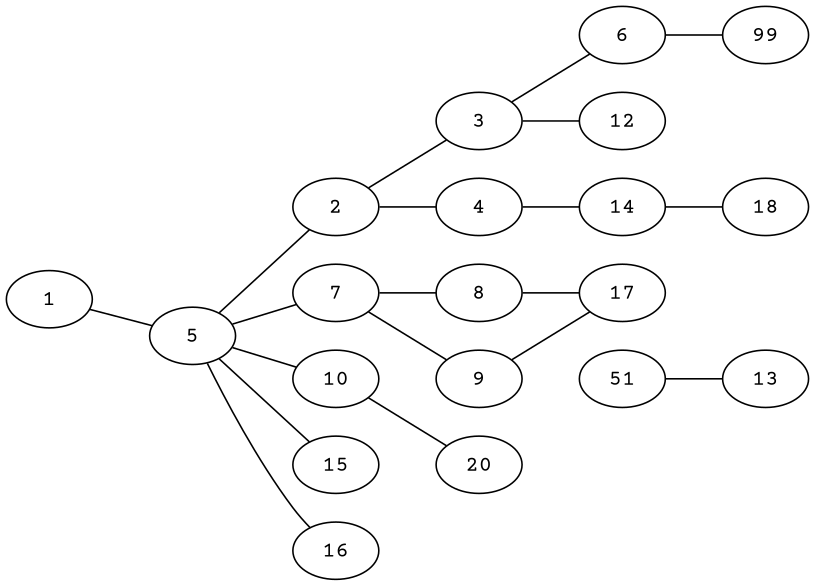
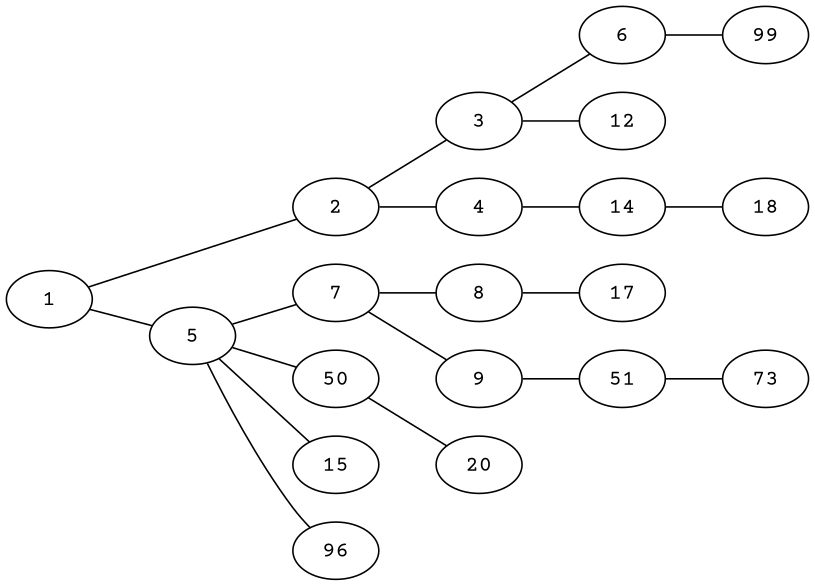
edge "2" -- "5": now "2" -- "1"
edge "17" -- "9": now "51" -- "9"
node "10": label "10" -> "50"
node "13": label "13" -> "73"
node "16": label "16" -> "96"
